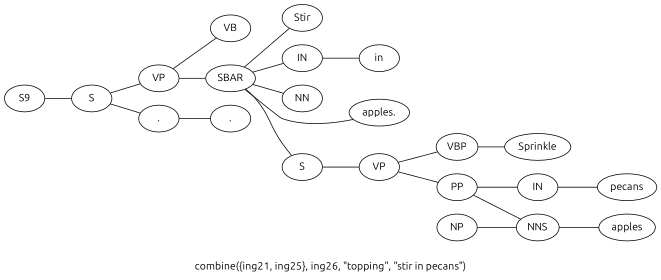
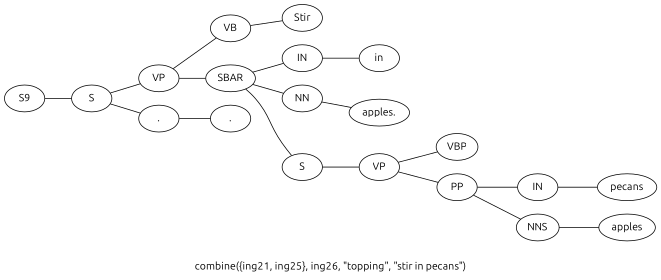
edge "Stir" -- "SBAR": now "Stir" -- "VB"
edge "SBAR" -- "apples.": now "NN" -- "apples."
node "Sprinkle": removed
node "NP": removed
